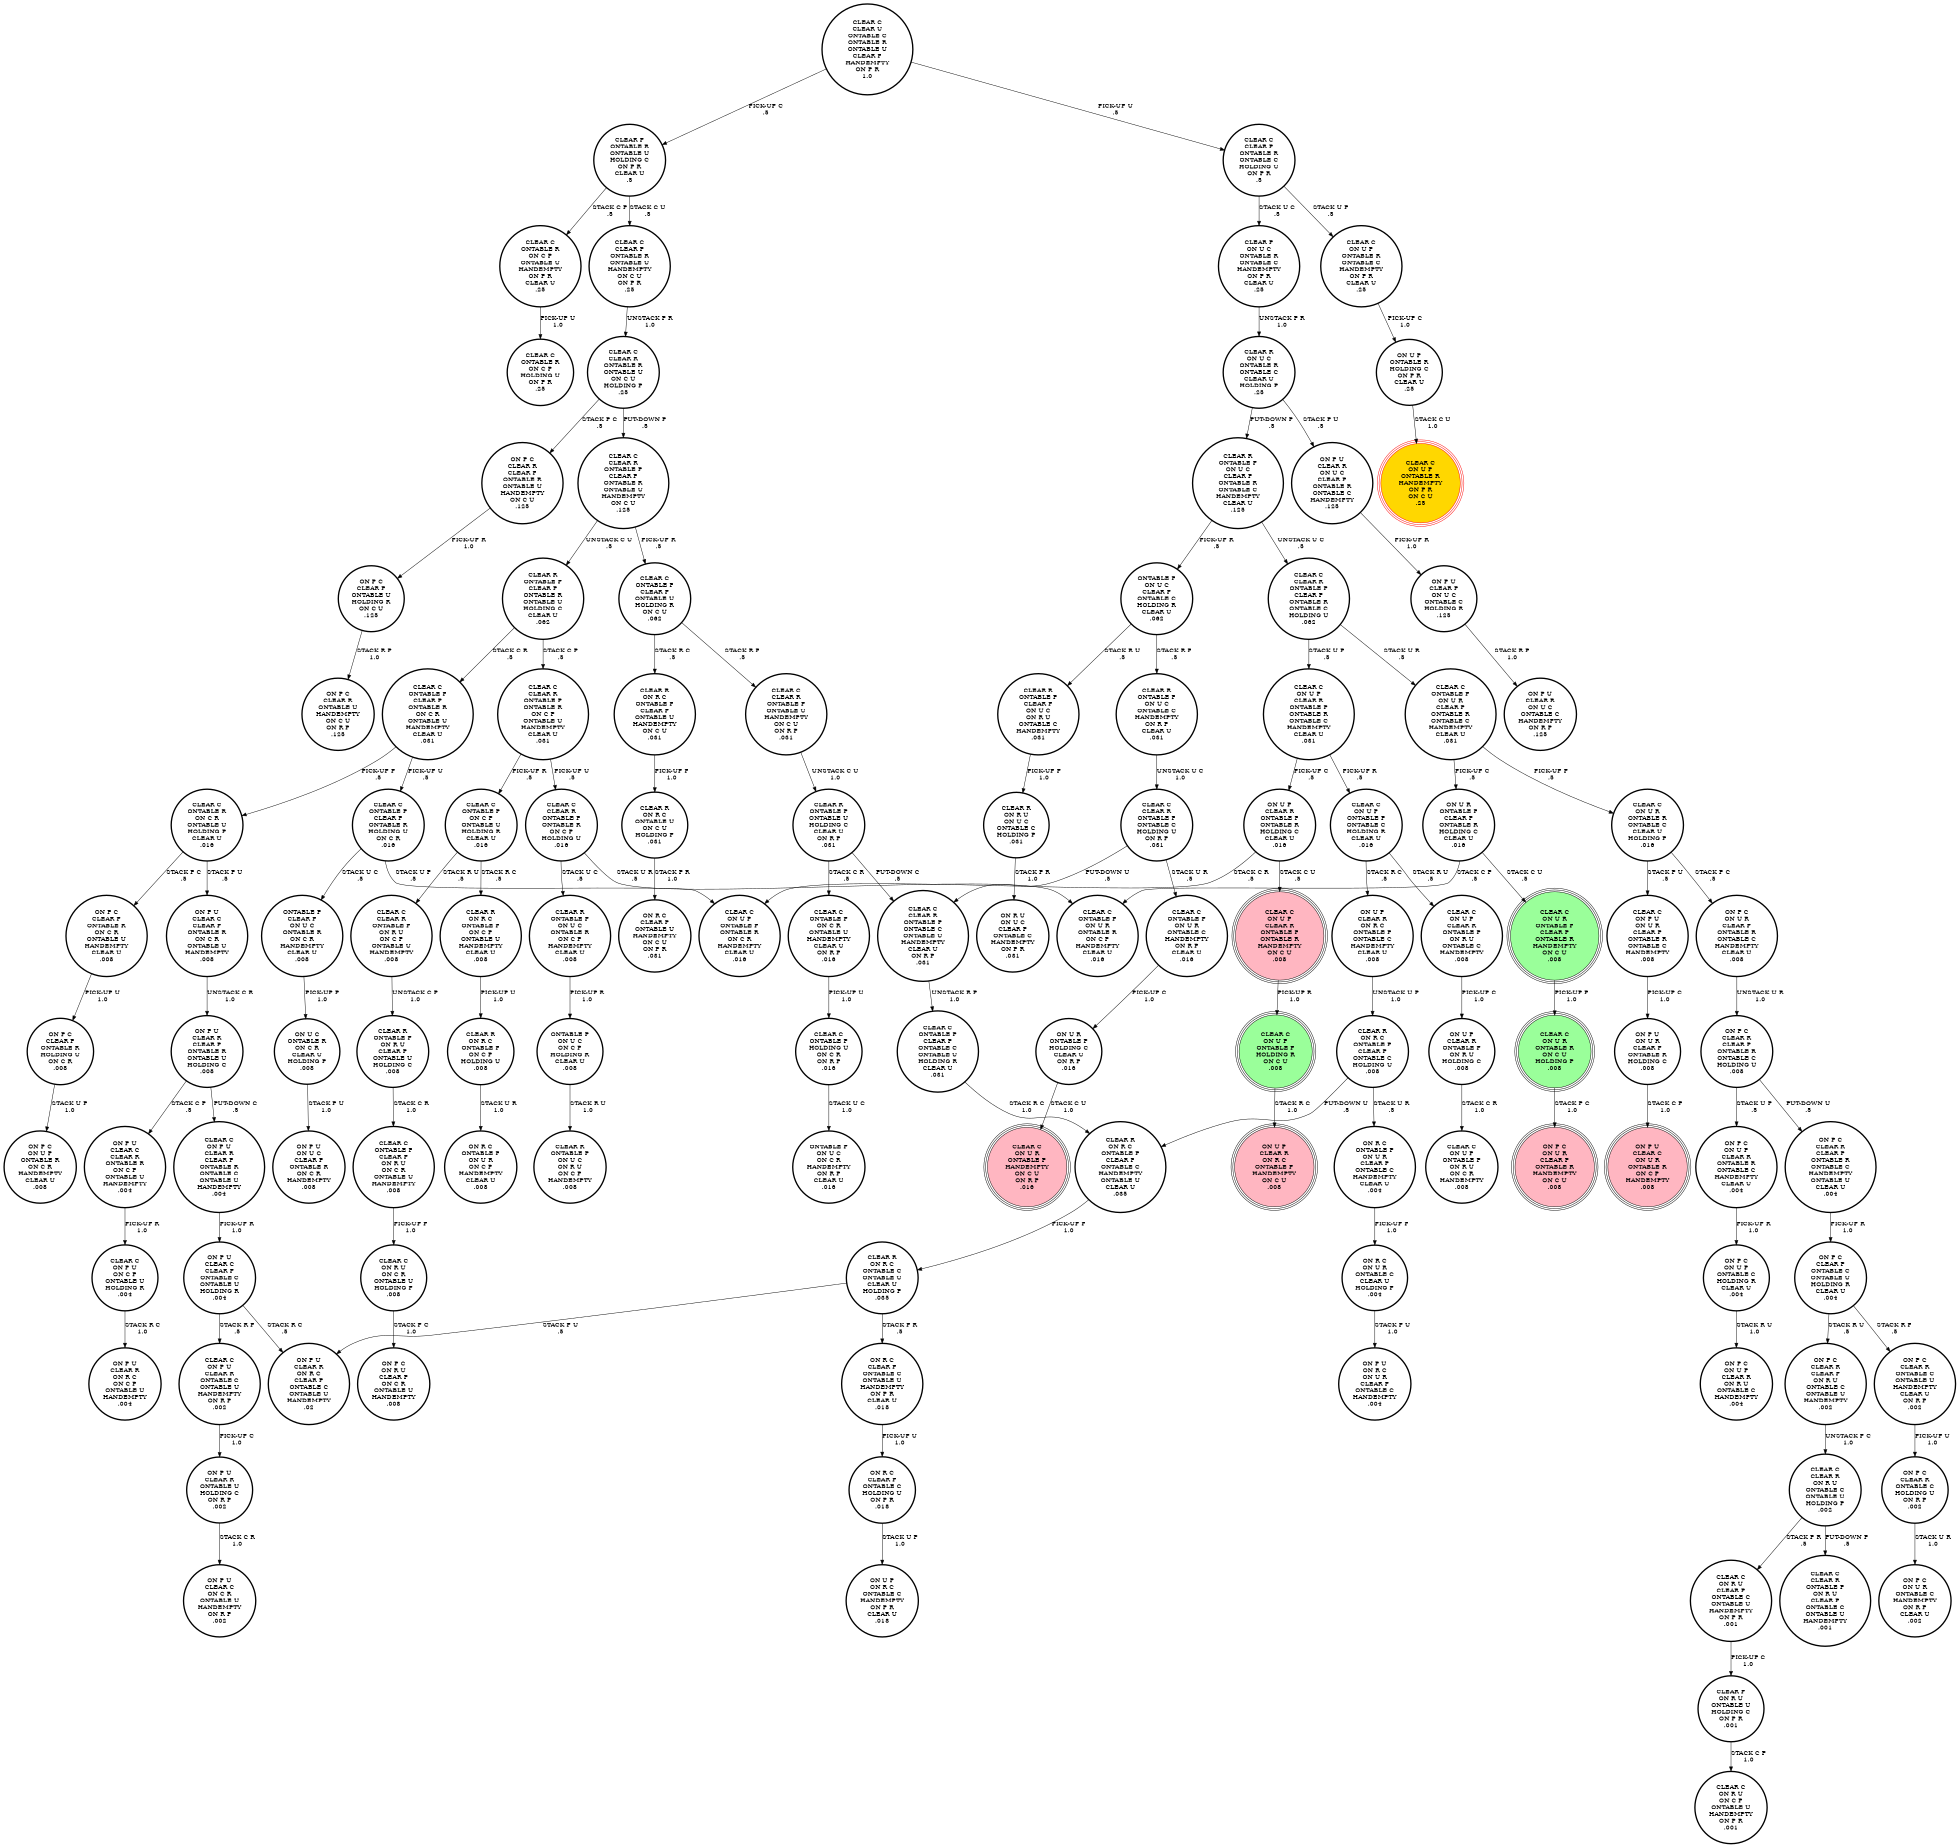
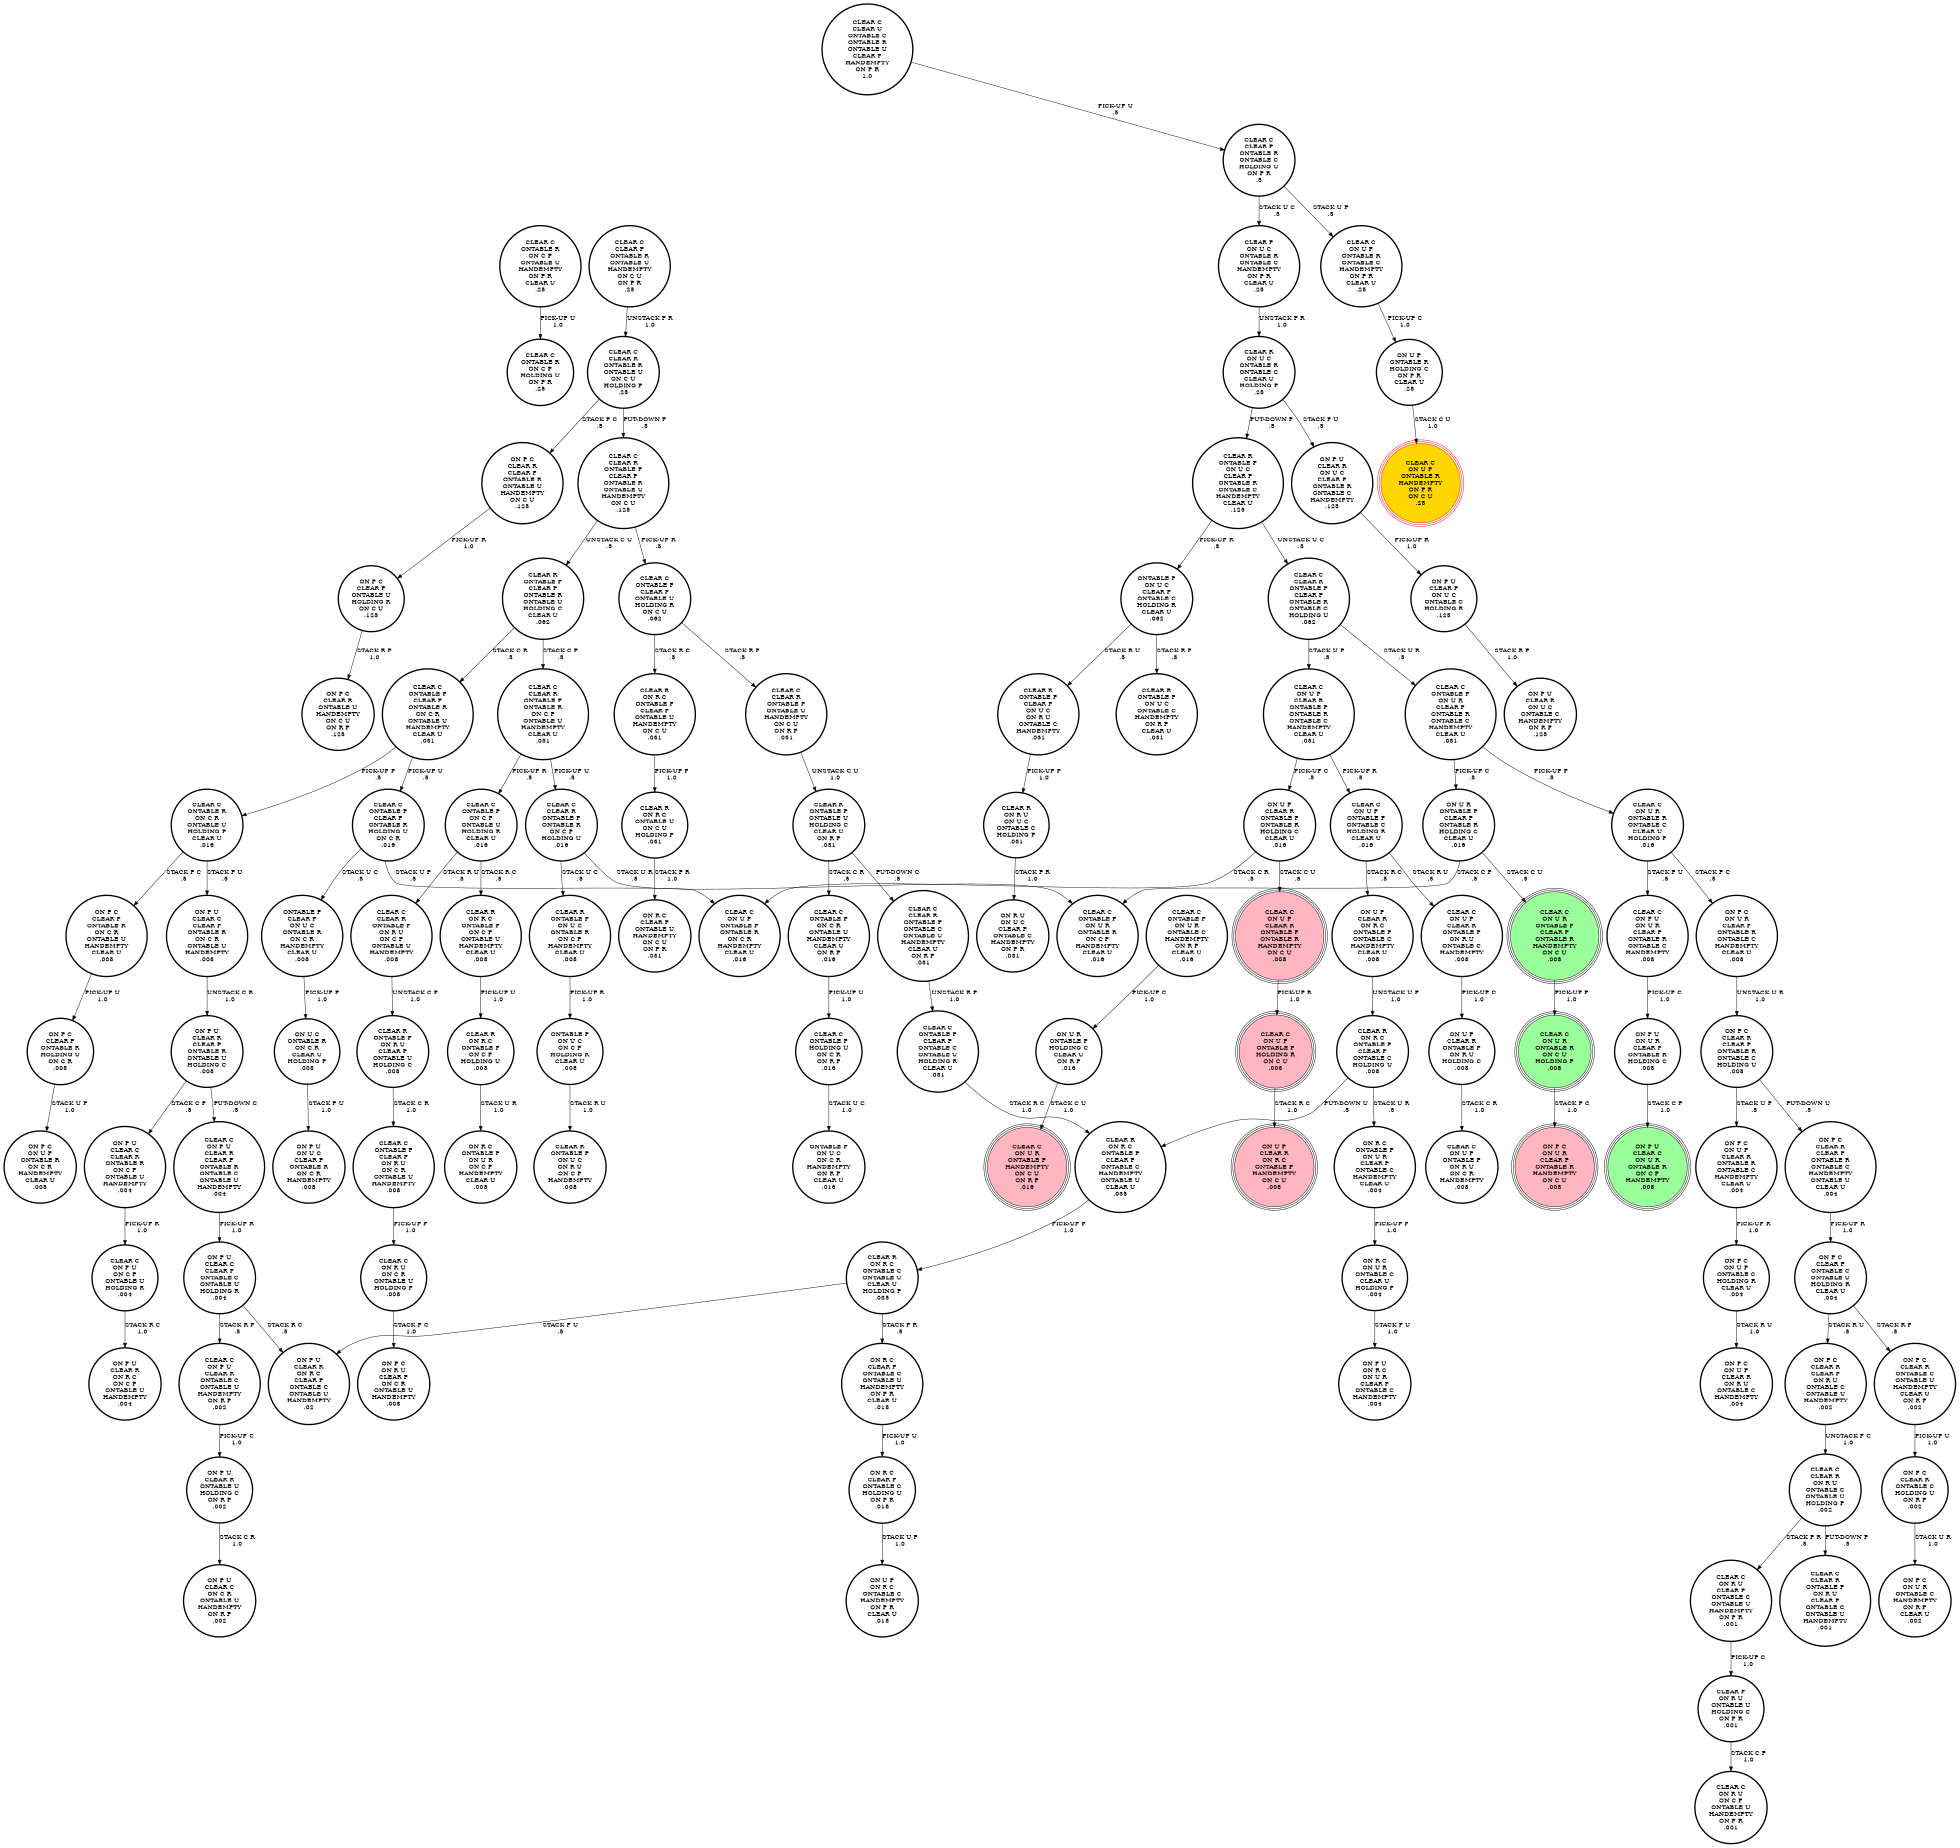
node "CLEAR P ONTABLE R ONTABLE U HOLDING C ON P R CLEAR U .5": removed
node "CLEAR C CLEAR R ONTABLE P ONTABLE C HOLDING U ON R P .031": removed
node "CLEAR C ON U P ONTABLE P HOLDING R ON C U .008": fillcolor palegreen1 -> lightpink
node "ON P U CLEAR C ON U R ONTABLE R ON C P HANDEMPTY .008": fillcolor lightpink -> palegreen1
